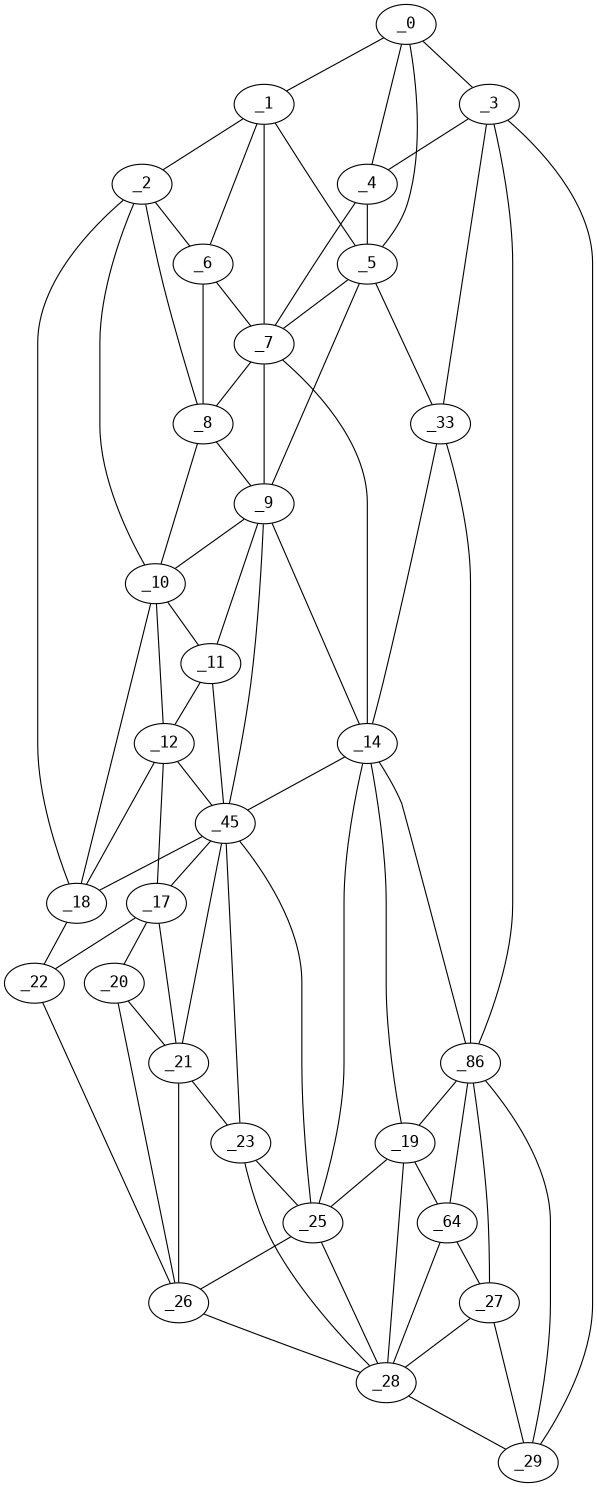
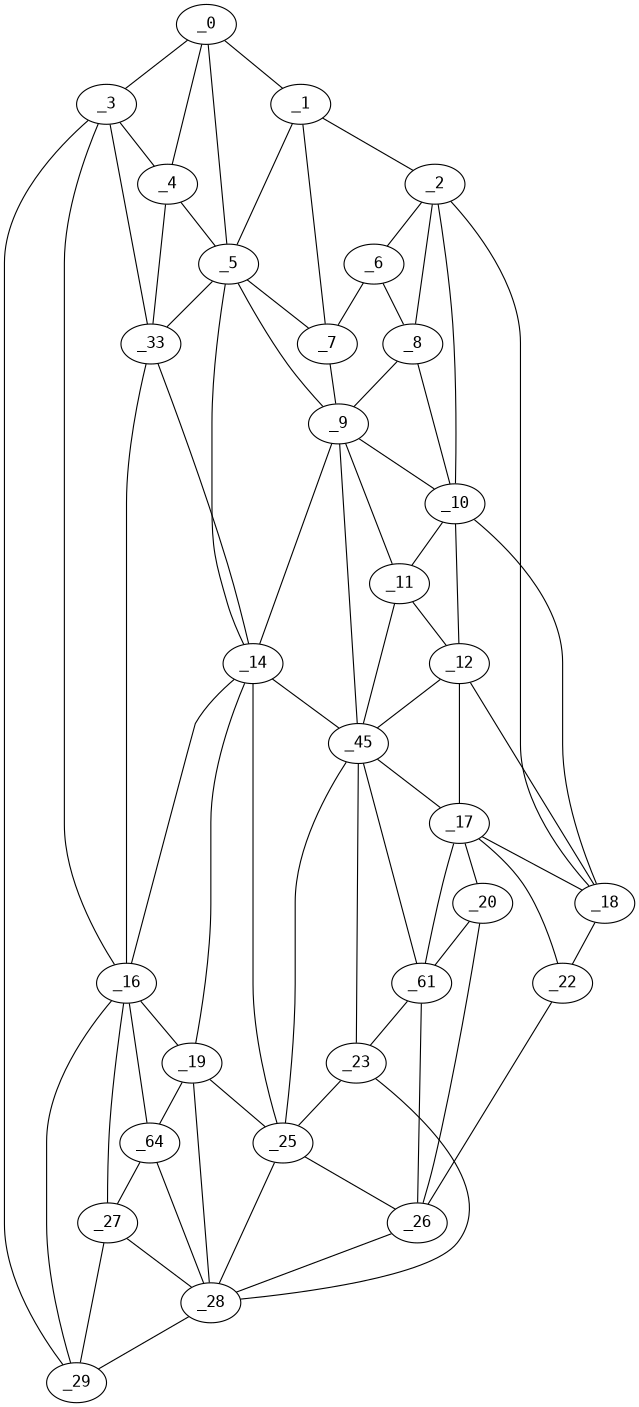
edge "_1" -- "_6": removed
edge "_4" -- "_7": now "_4" -- "_33"
edge "_7" -- "_8": removed
edge "_7" -- "_14": now "_5" -- "_14"
edge "_45" -- "_18": now "_17" -- "_18"
node "_21": label "_21" -> "_61"
node "_86": label "_86" -> "_16"
